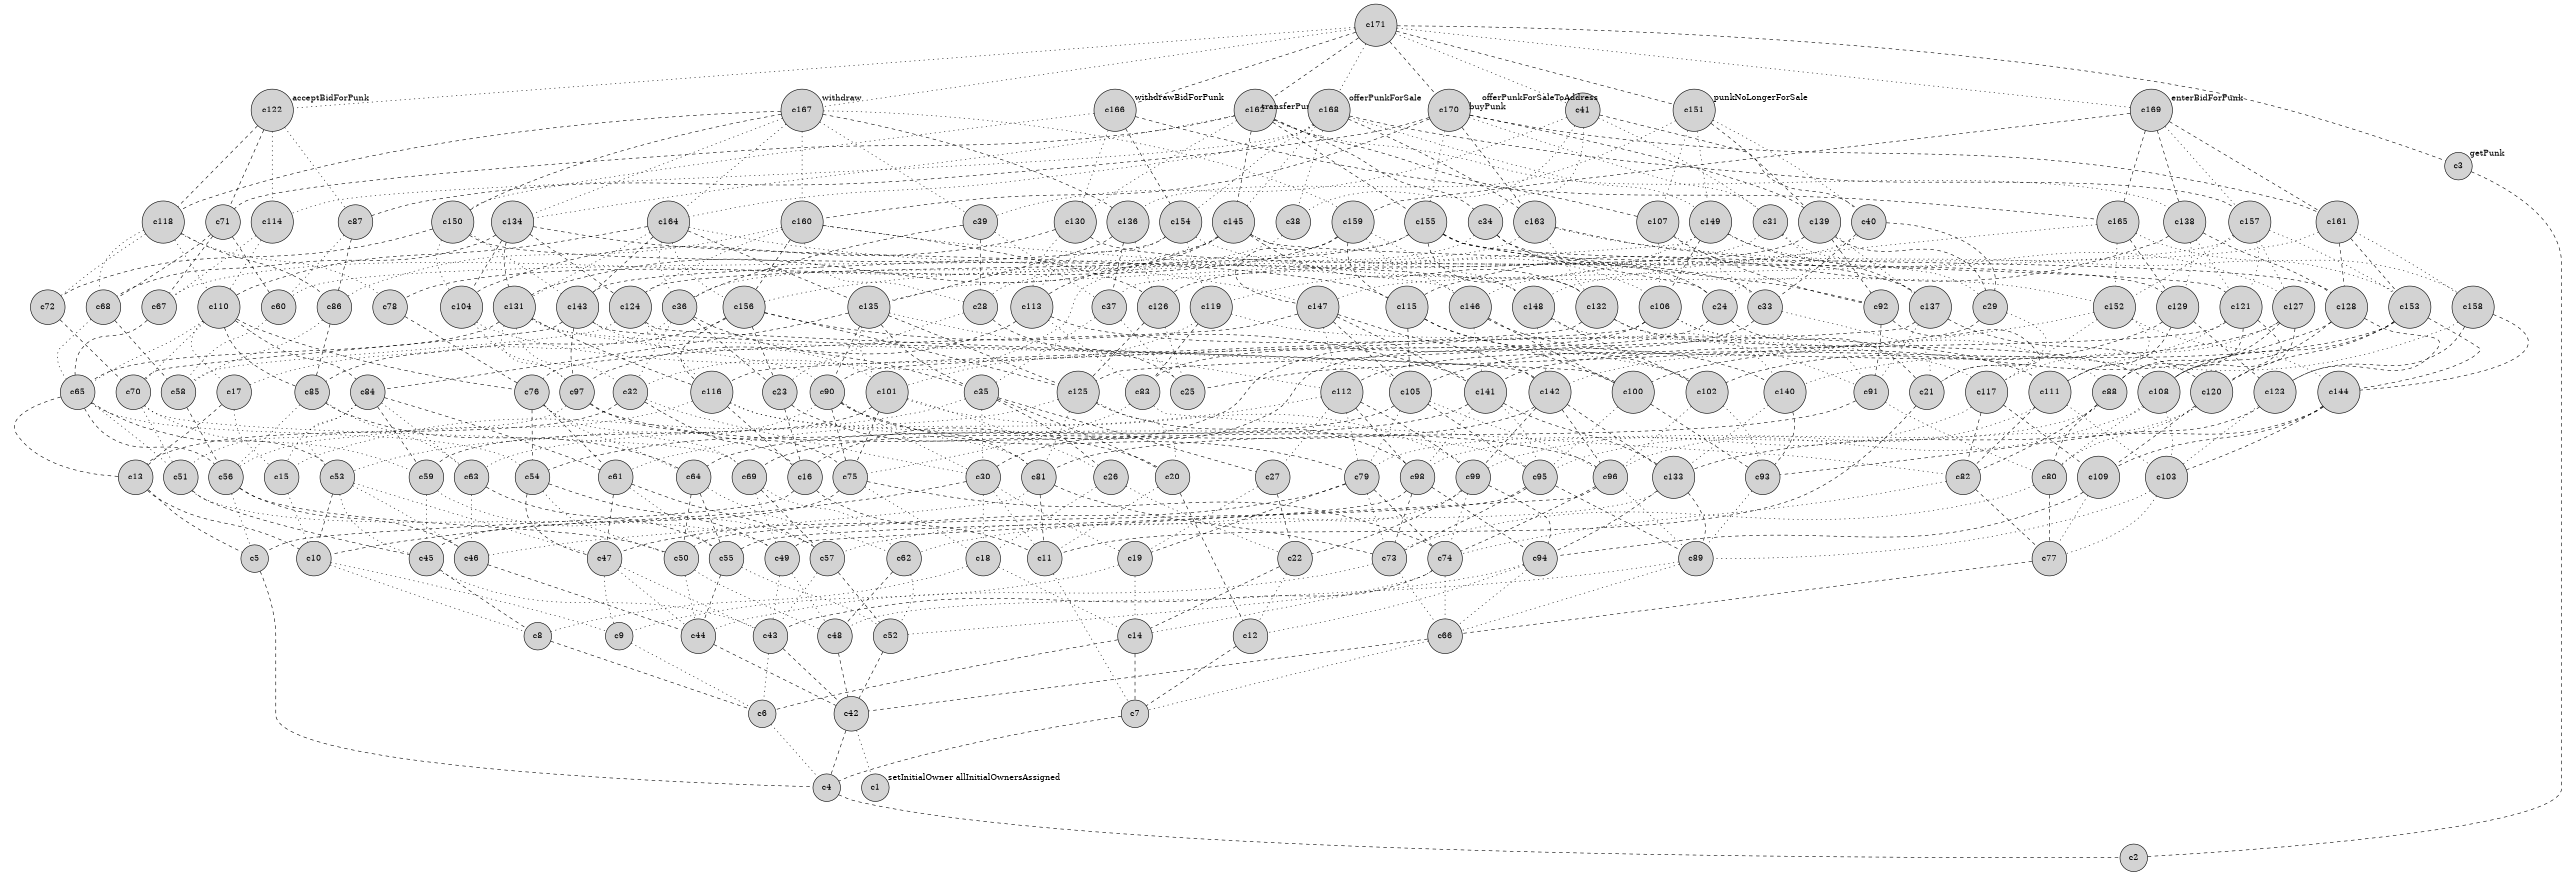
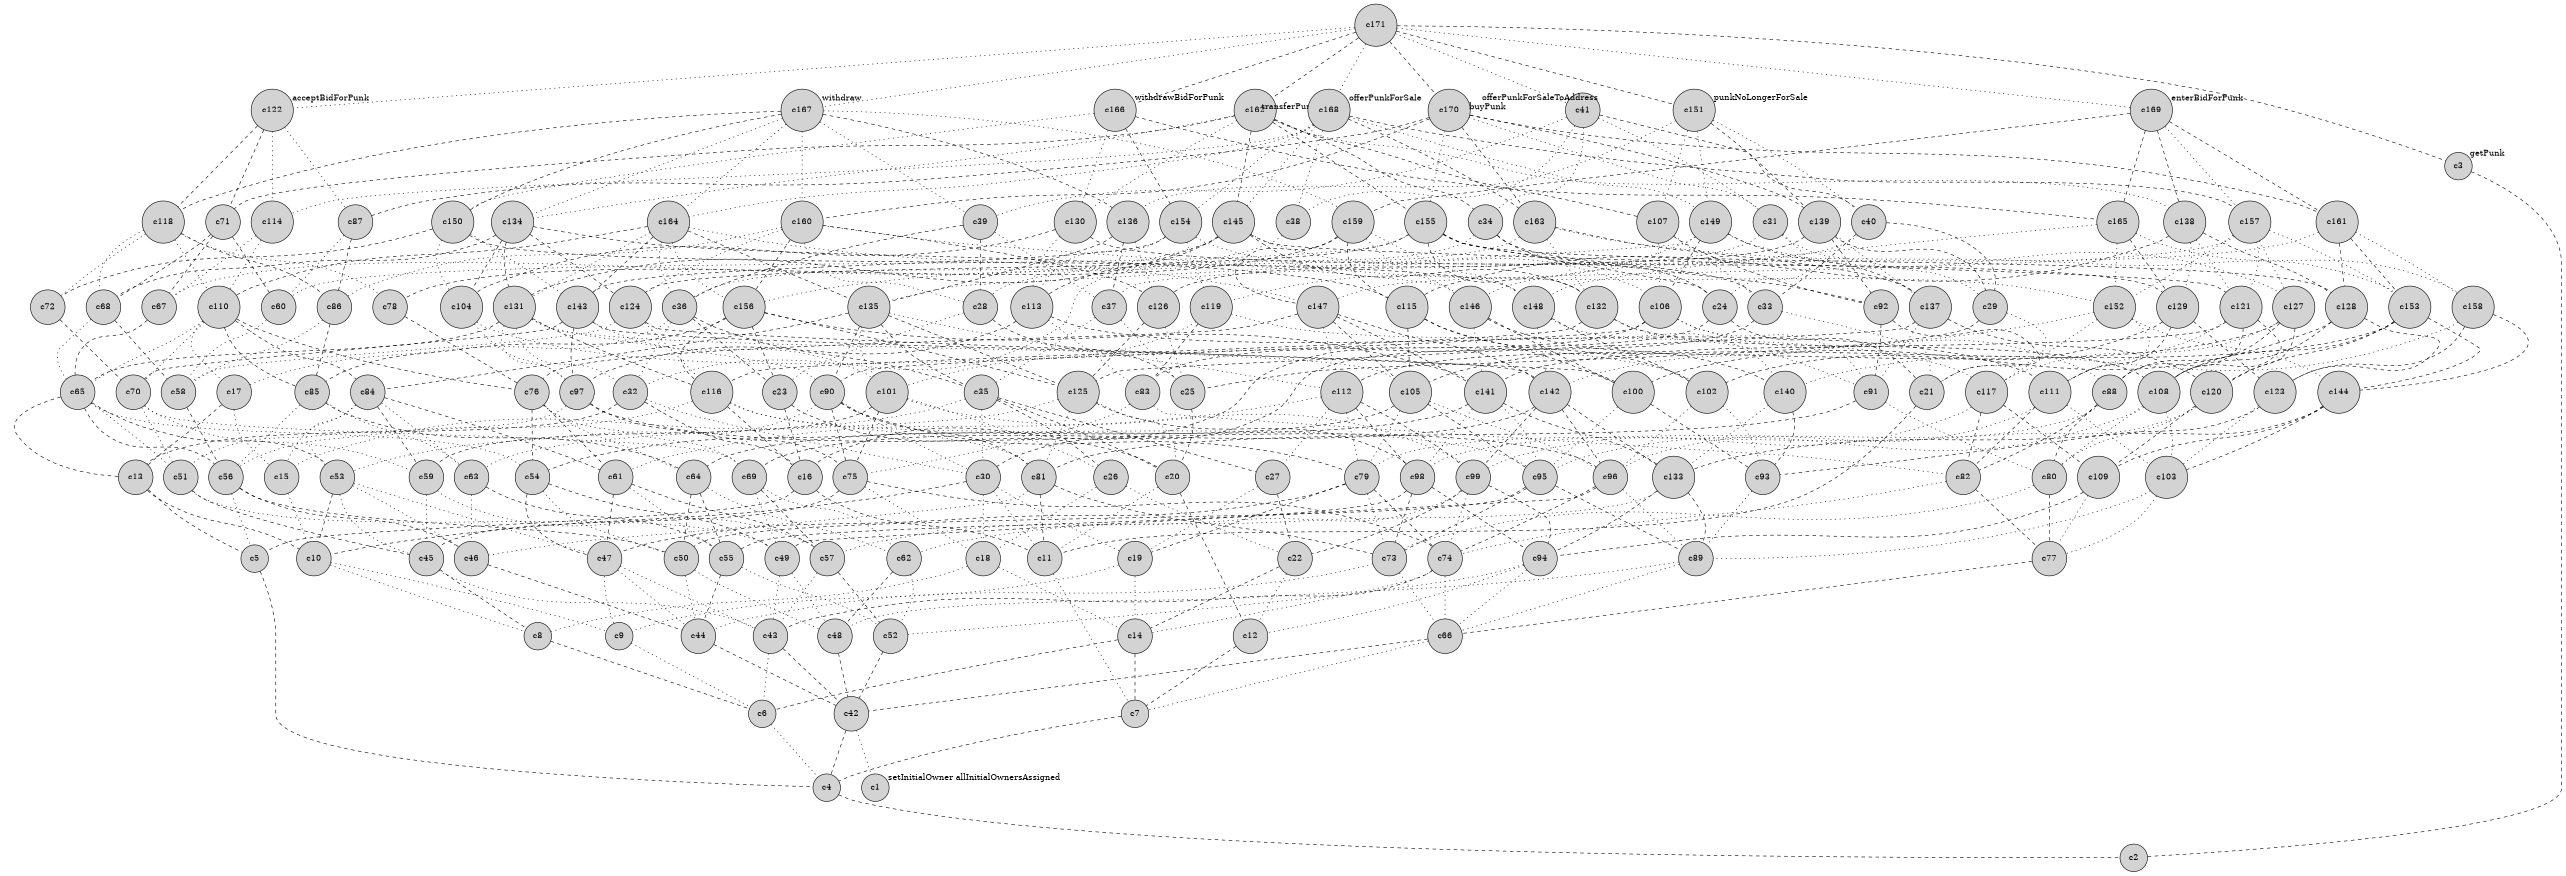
edge "c25" -- "c20": added
